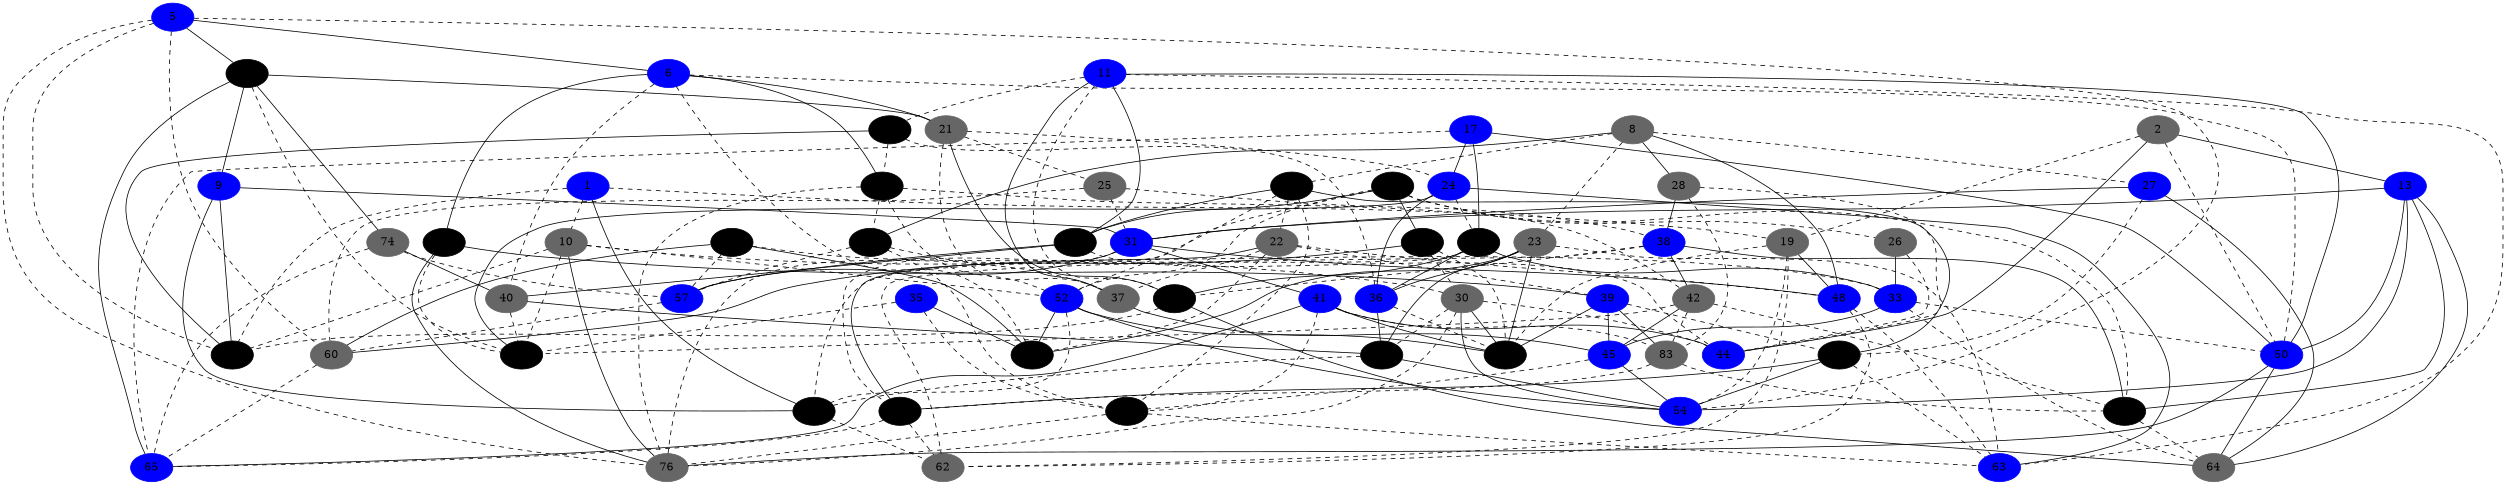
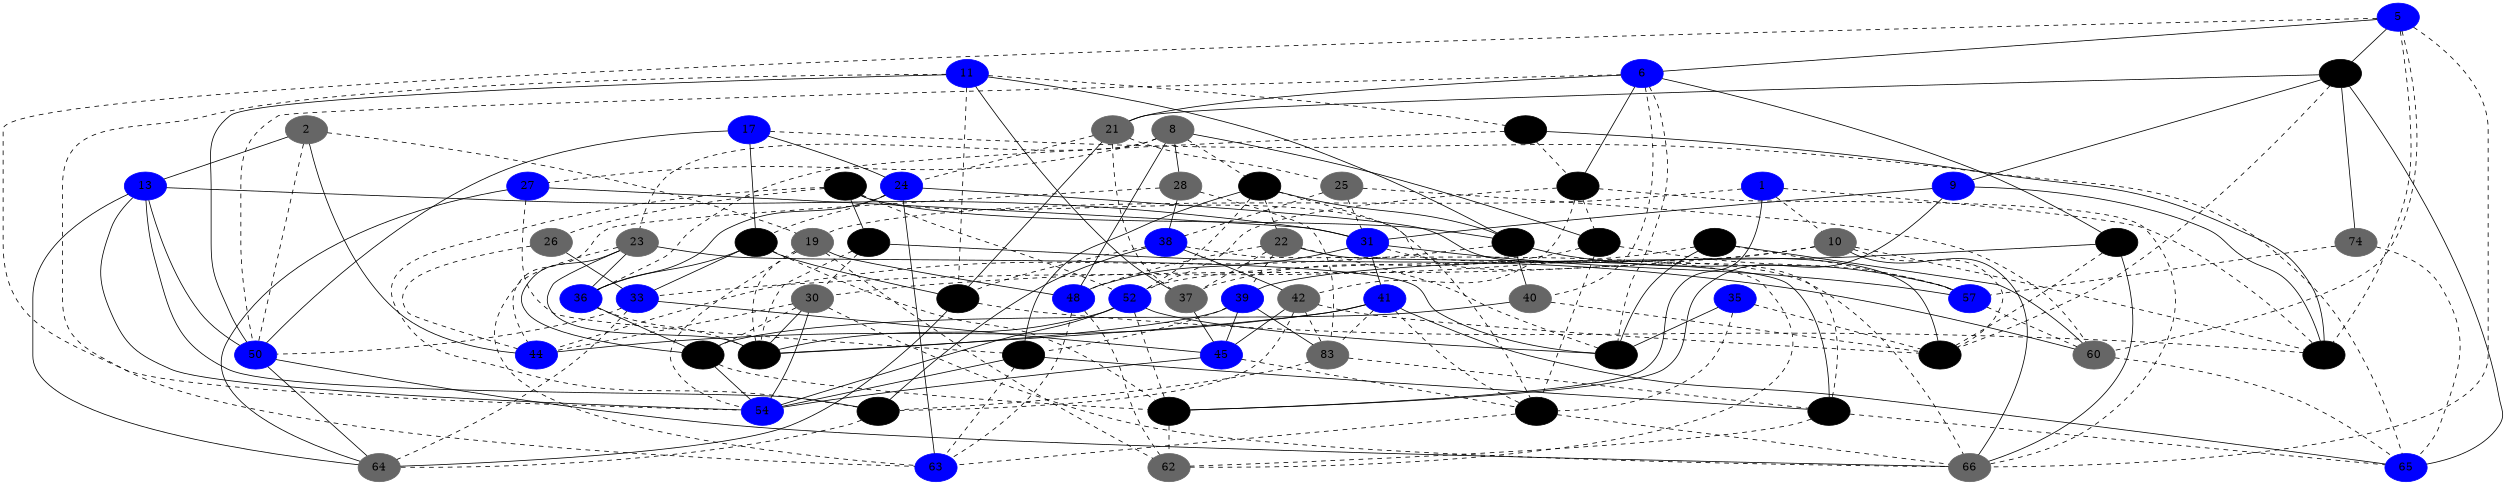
edge "74" -- "40": removed
node "76": label "76" -> "66"
